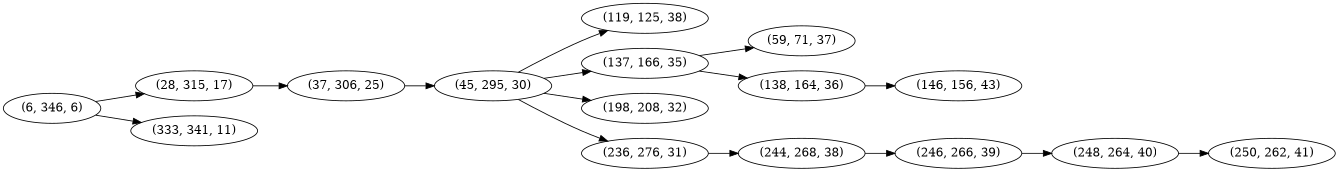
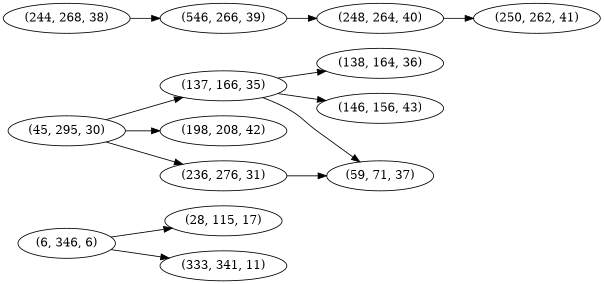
node "(119, 125, 38)": removed
node "(28, 315, 17)": label "(28, 315, 17)" -> "(28, 115, 17)"
node "(37, 306, 25)": removed
edge "(138, 164, 36)" -> "(146, 156, 43)": now "(137, 166, 35)" -> "(146, 156, 43)"
node "(198, 208, 32)": label "(198, 208, 32)" -> "(198, 208, 42)"
edge "(236, 276, 31)" -> "(244, 268, 38)": now "(236, 276, 31)" -> "(59, 71, 37)"
node "(246, 266, 39)": label "(246, 266, 39)" -> "(546, 266, 39)"
